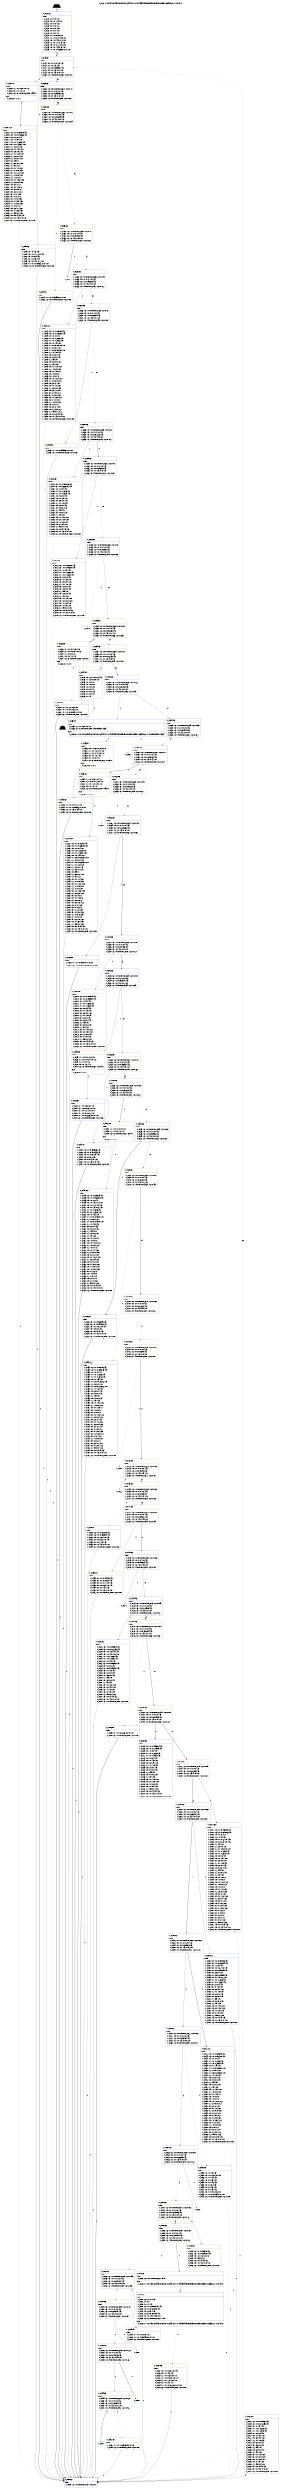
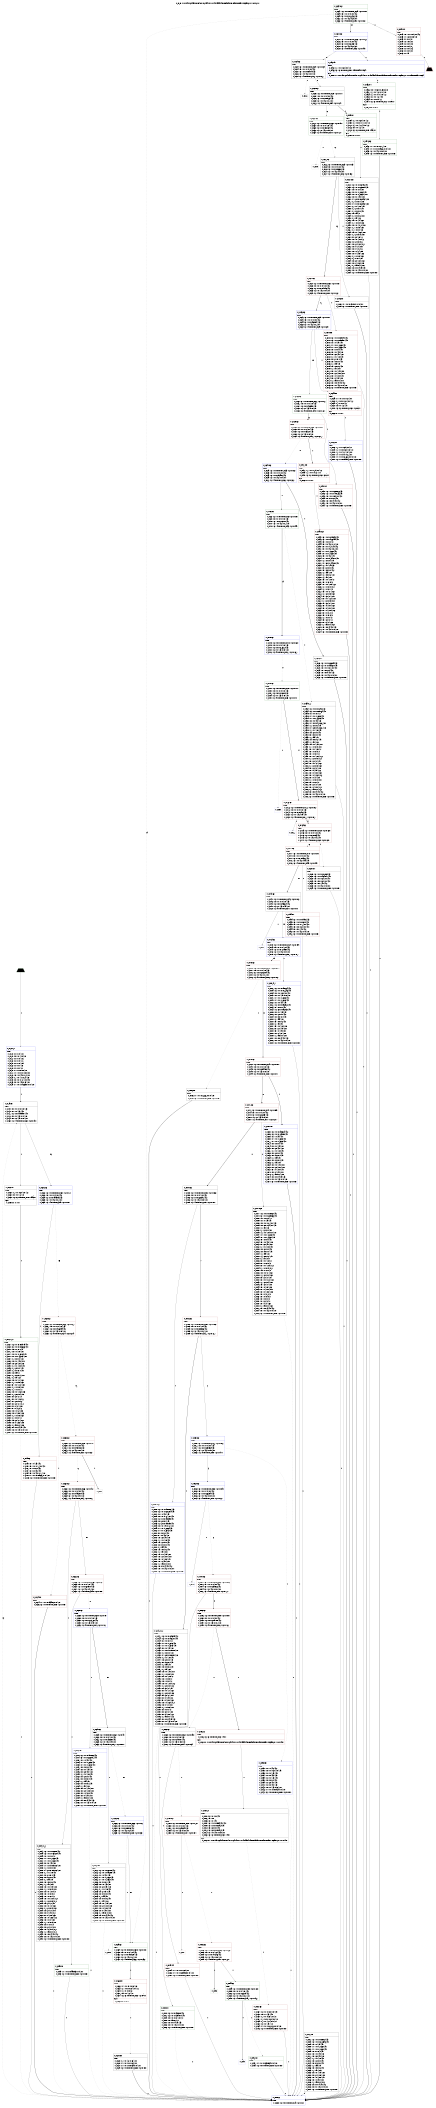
edge "0x4015ce [25]" -> "0x4015e7 [25]": reversed
edge "0x402131 [83]" -> "0x402283 [5]": added, label "1"
